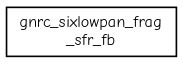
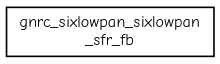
node "gnrc_sixlowpan_frag _sfr_fb": label "gnrc_sixlowpan_frag _sfr_fb" -> "gnrc_sixlowpan_sixlowpan _sfr_fb"
